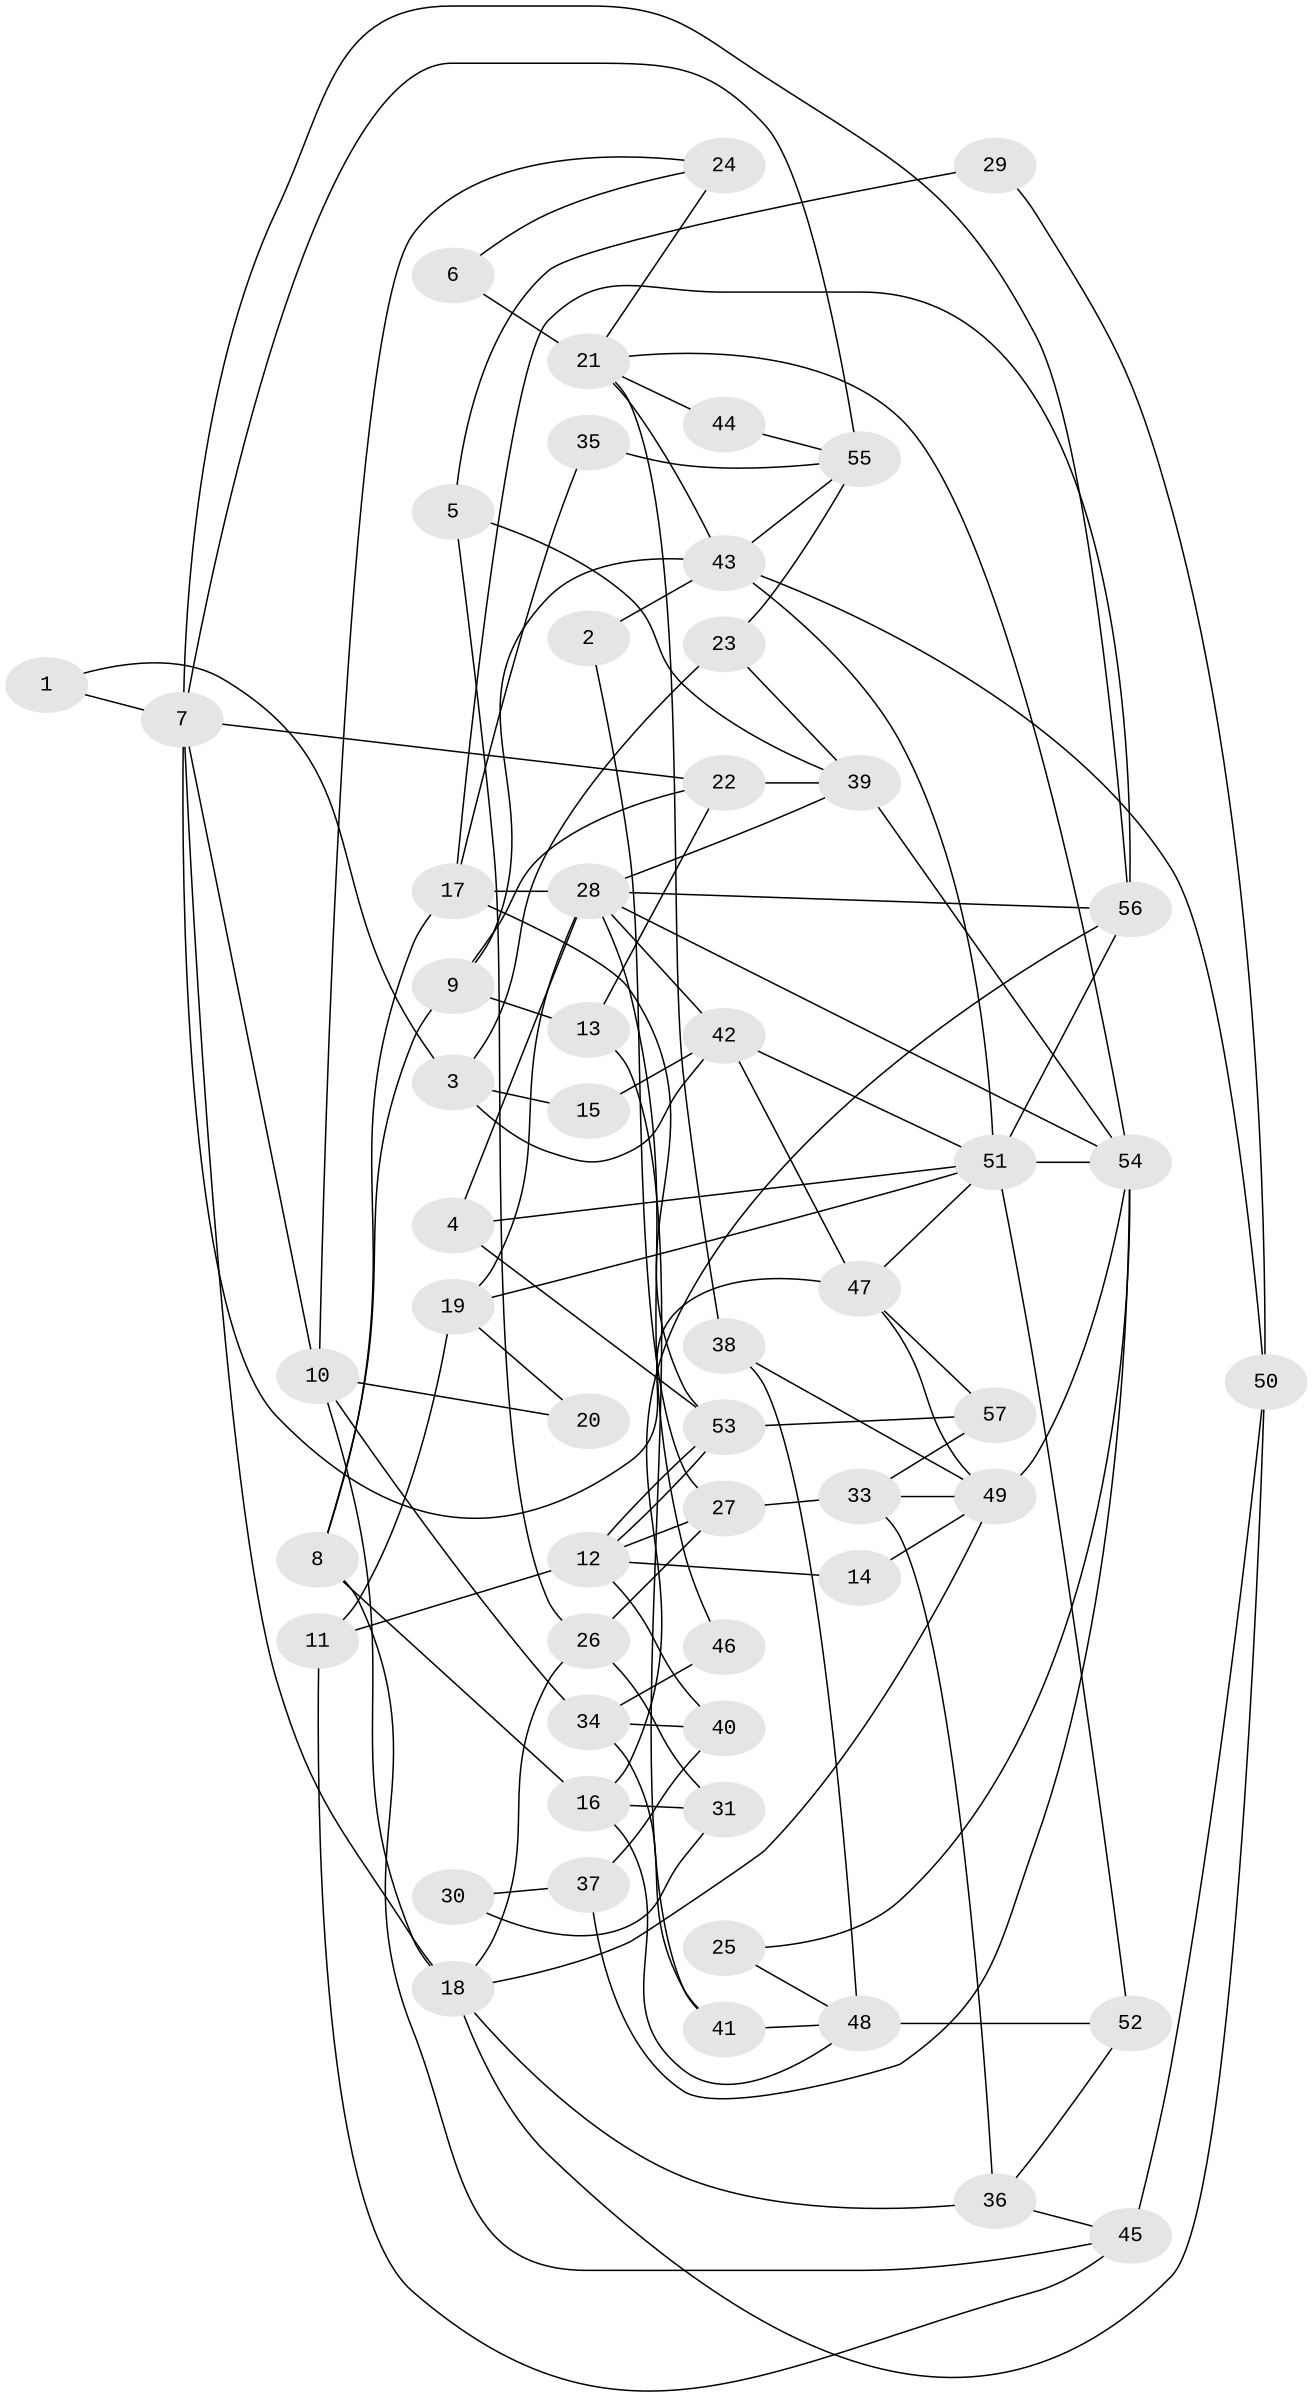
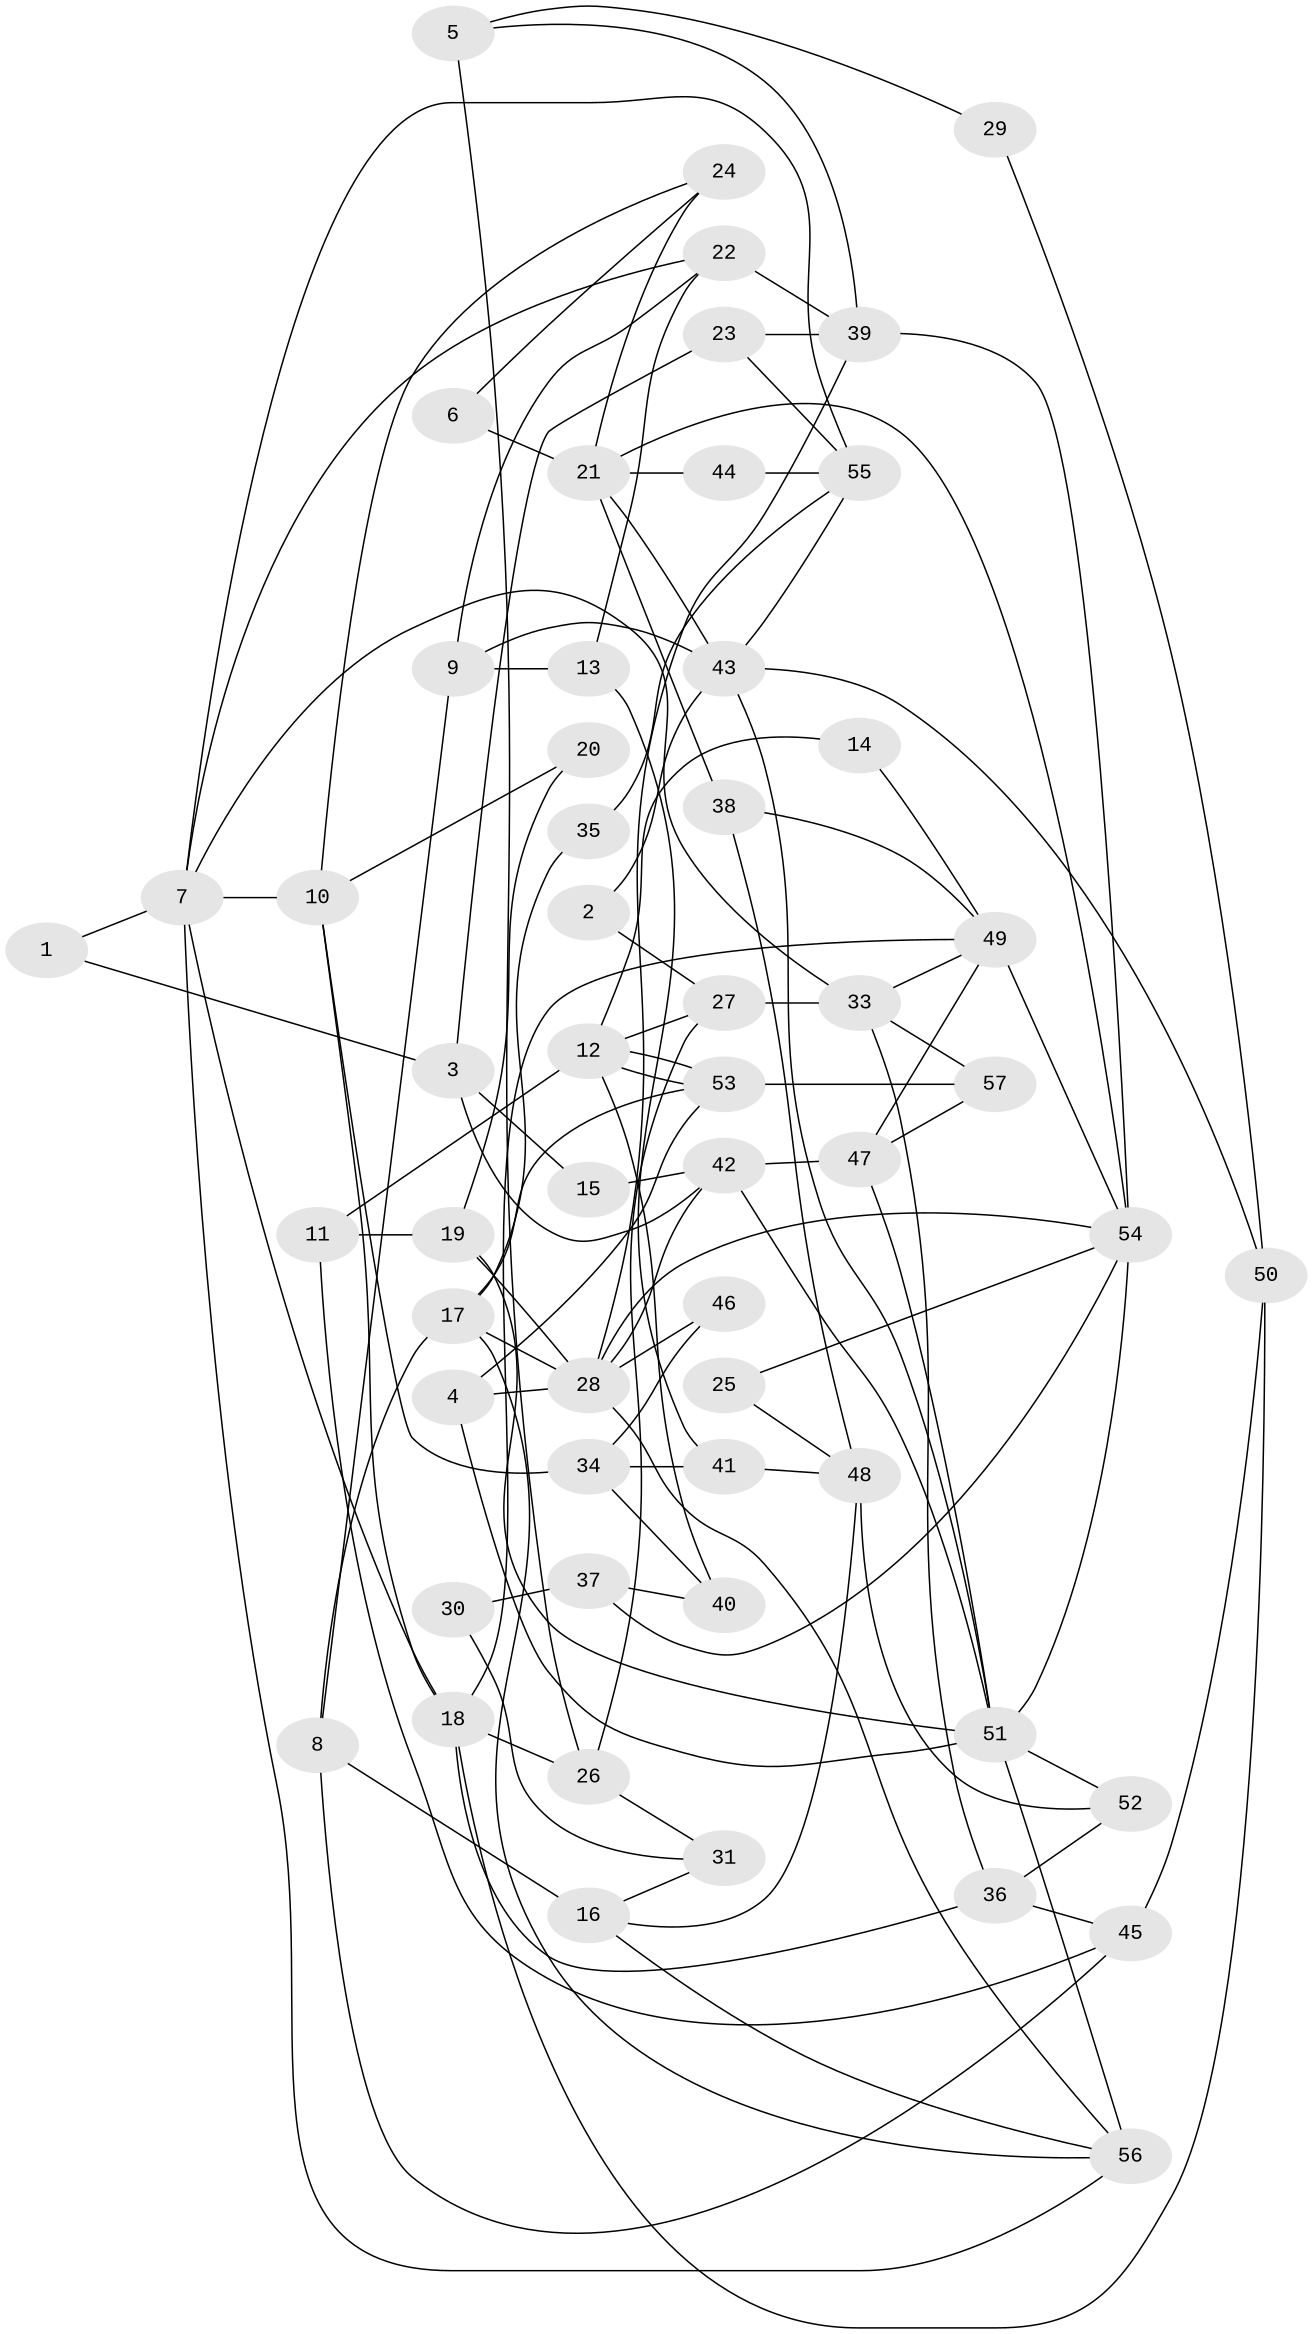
edge "7" -- "47": now "7" -- "33"
